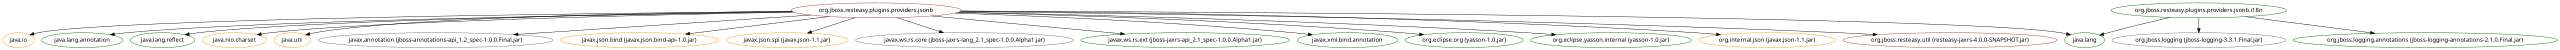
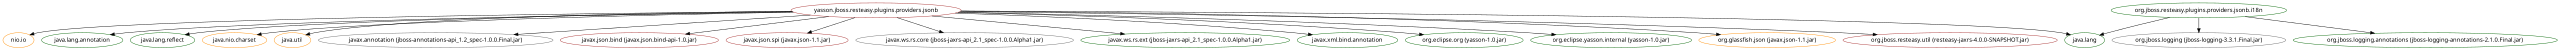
node "org.jboss.resteasy.plugins.providers.jsonb": label "org.jboss.resteasy.plugins.providers.jsonb" -> "yasson.jboss.resteasy.plugins.providers.jsonb"
node "java.io": label "java.io" -> "nio.io"
node "javax.json.bind (javax.json.bind-api-1.0.jar)": color darkorange -> brown
node "javax.json.spi (javax.json-1.1.jar)": color darkorange -> brown
node "javax.ws.rs.core (jboss-jaxrs-lang_2.1_spec-1.0.0.Alpha1.jar)": label "javax.ws.rs.core (jboss-jaxrs-lang_2.1_spec-1.0.0.Alpha1.jar)" -> "javax.ws.rs.core (jboss-jaxrs-api_2.1_spec-1.0.0.Alpha1.jar)"
node "org.internal.json (javax.json-1.1.jar)": label "org.internal.json (javax.json-1.1.jar)" -> "org.glassfish.json (javax.json-1.1.jar)"
